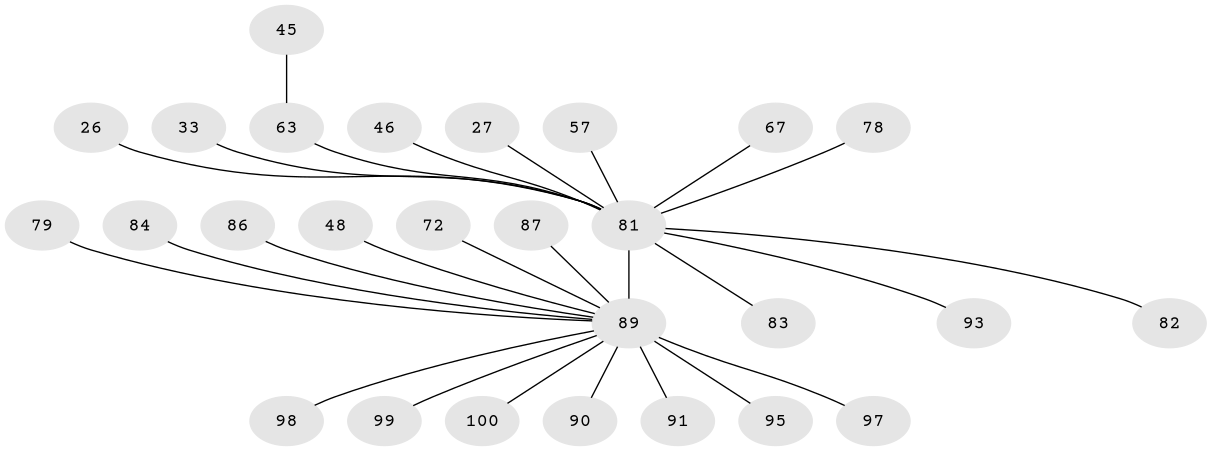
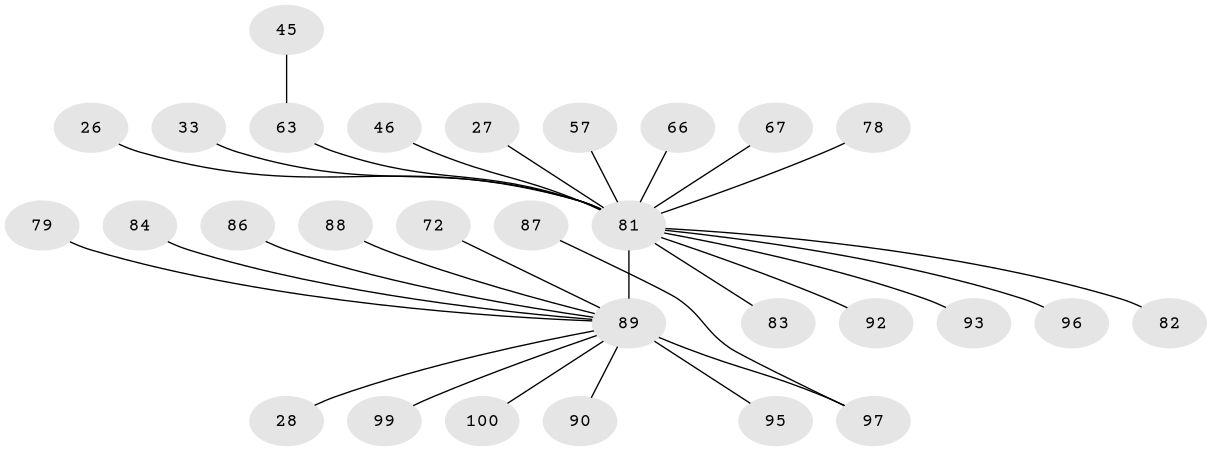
node "66": added
node "48": label "48" -> "88"
edge "87" -- "89": now "87" -- "97"
node "92": added
node "96": added
node "98": label "98" -> "28"
node "91": removed
